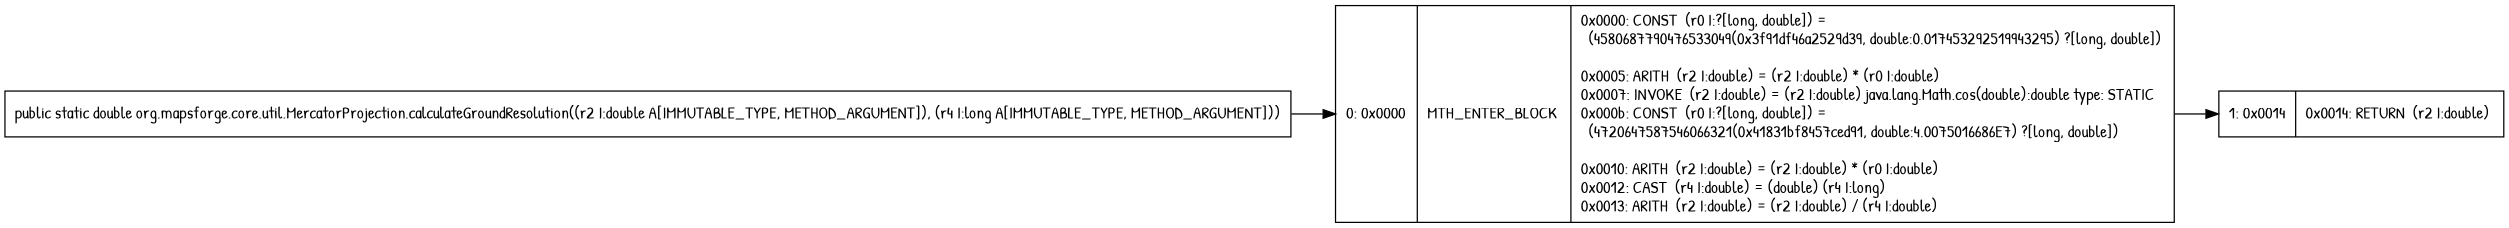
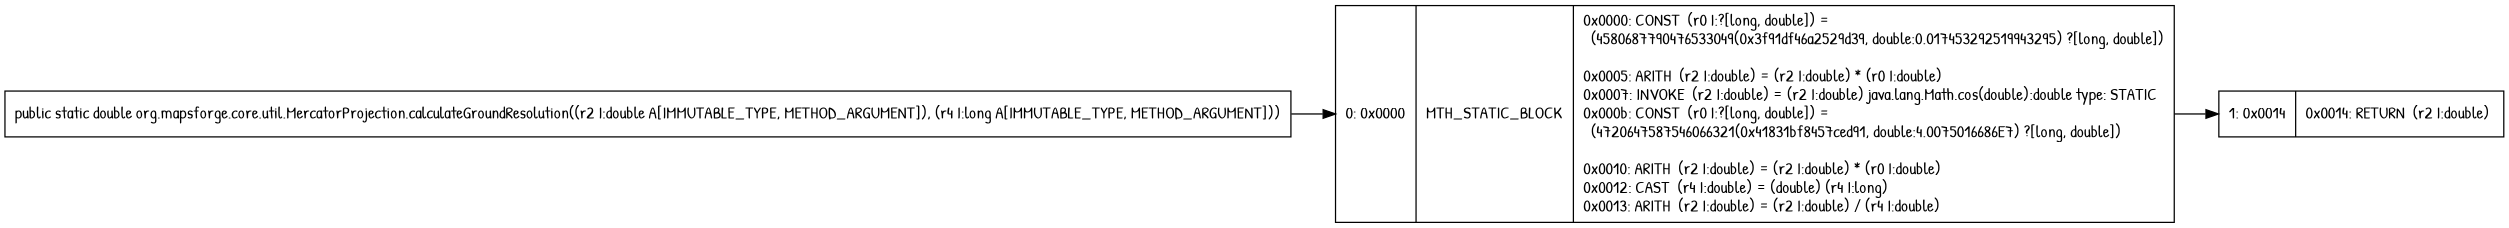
node "0: 0x0000": text "MTH_ENTER_BLOCK" -> "MTH_STATIC_BLOCK"
